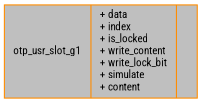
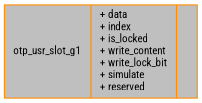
node "otp_usr_slot_g1": text "+ content" -> "+ reserved"
